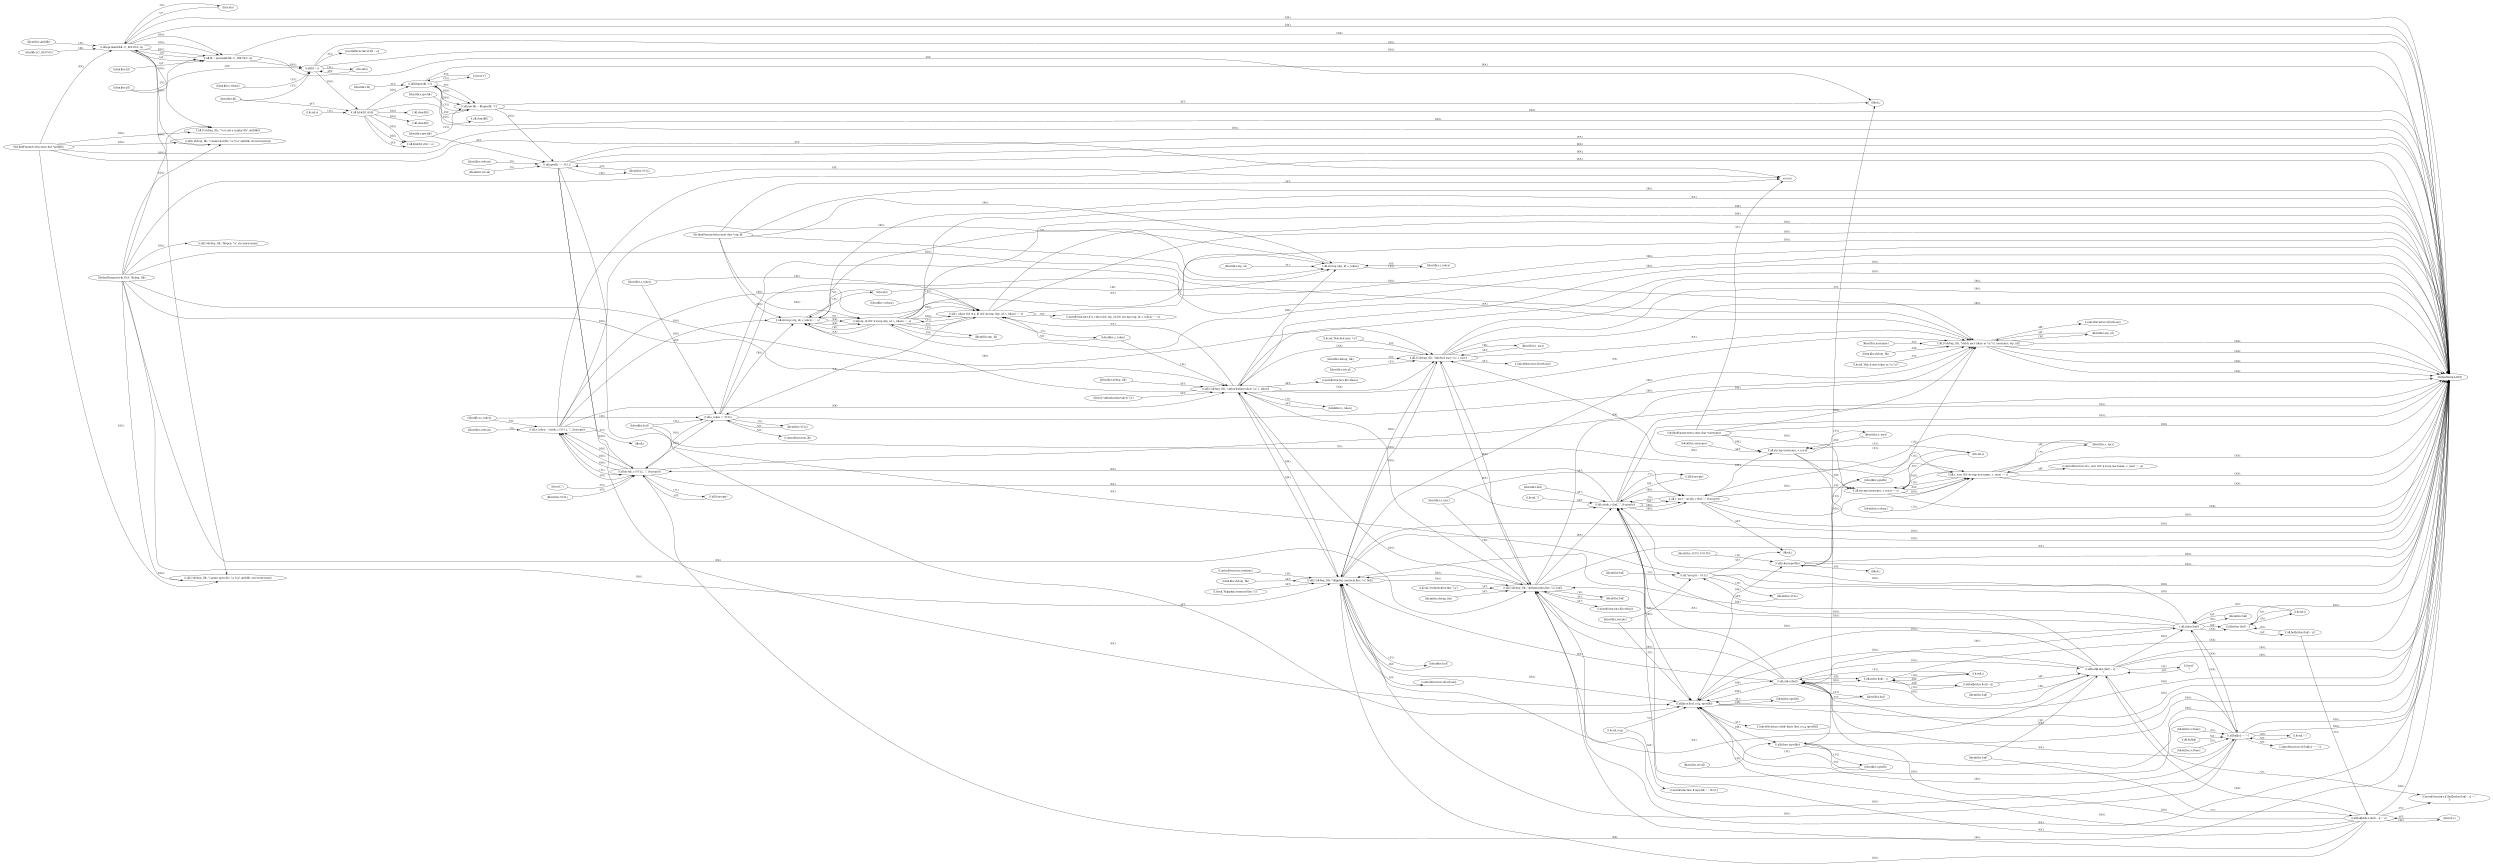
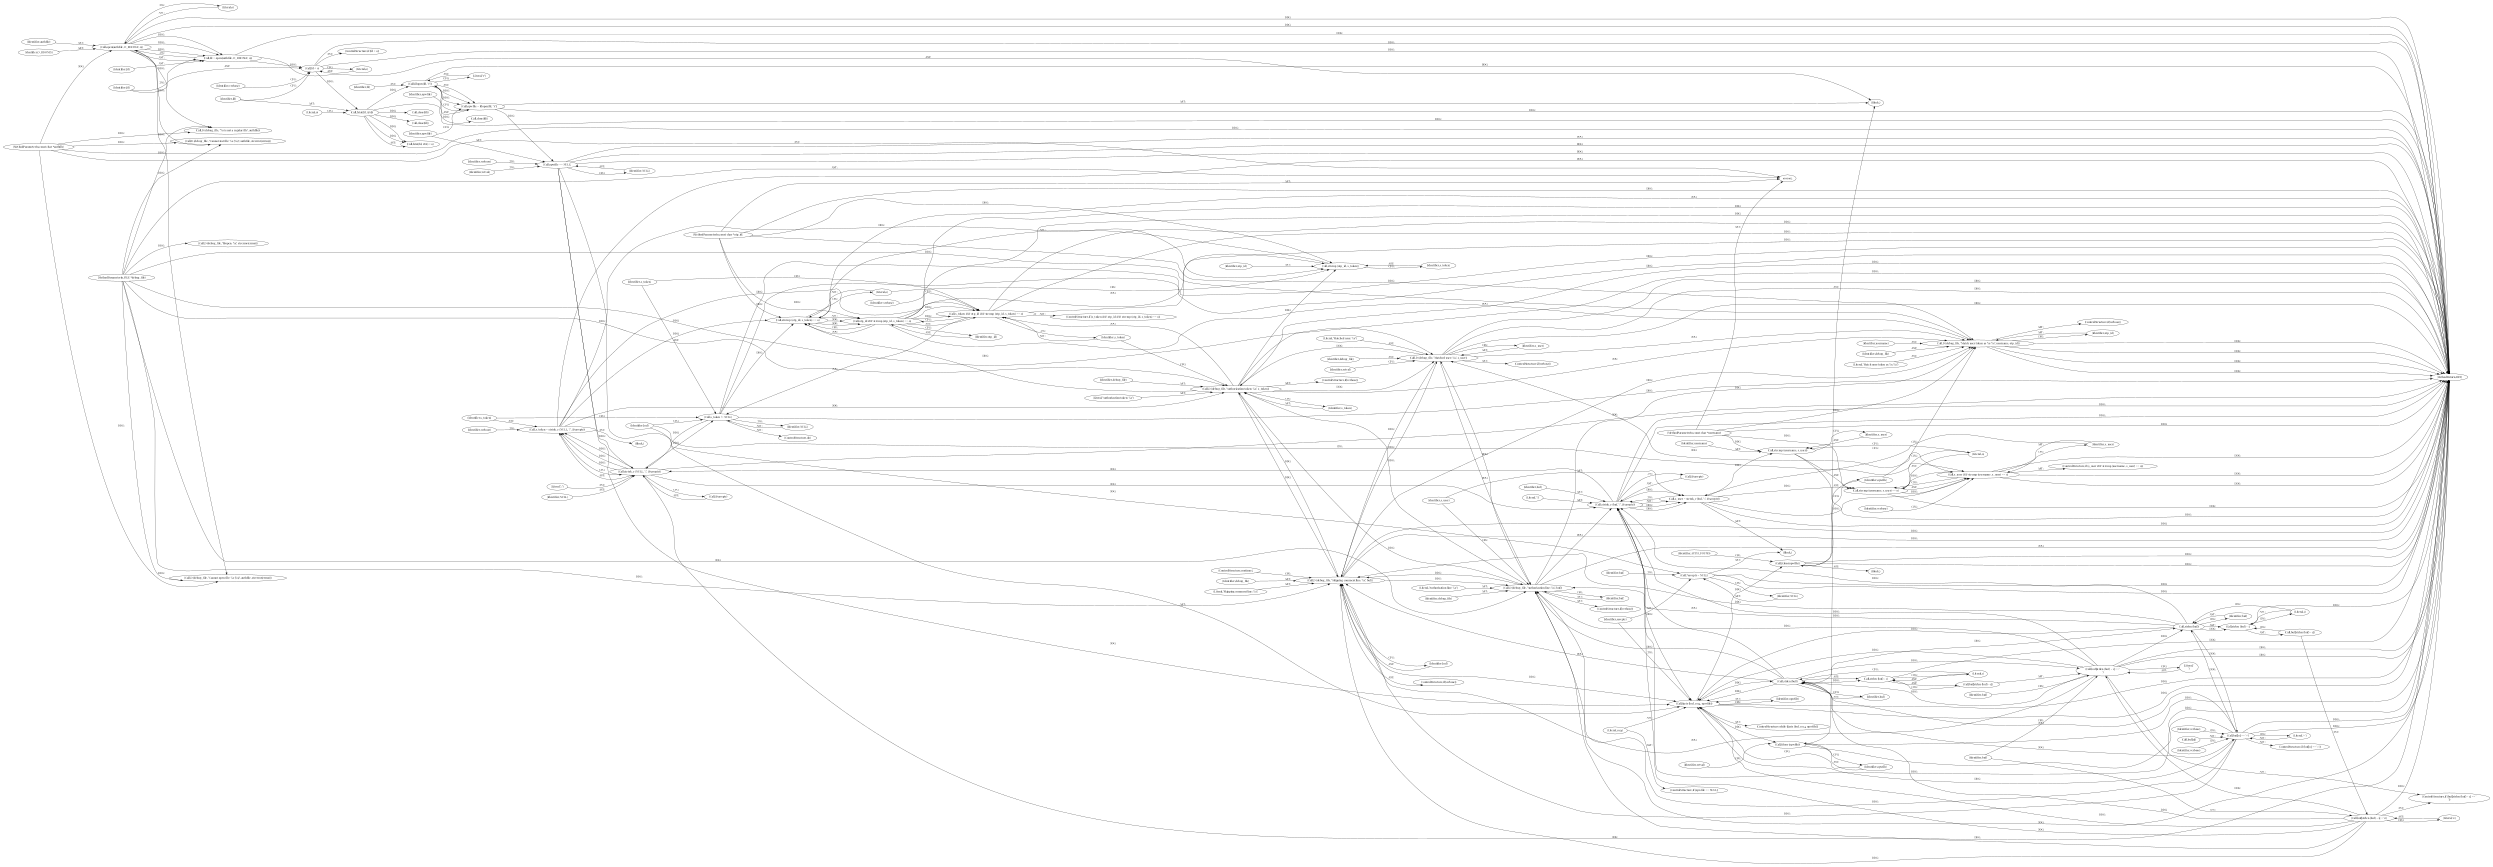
edge "(Identifier,authfile)" -> "(Call,open(authfile, O_RDONLY, 0))": label "CFG: " -> "AST: "
edge "(Identifier,O_RDONLY)" -> "(Call,open(authfile, O_RDONLY, 0))": label "CFG: " -> "AST: "
